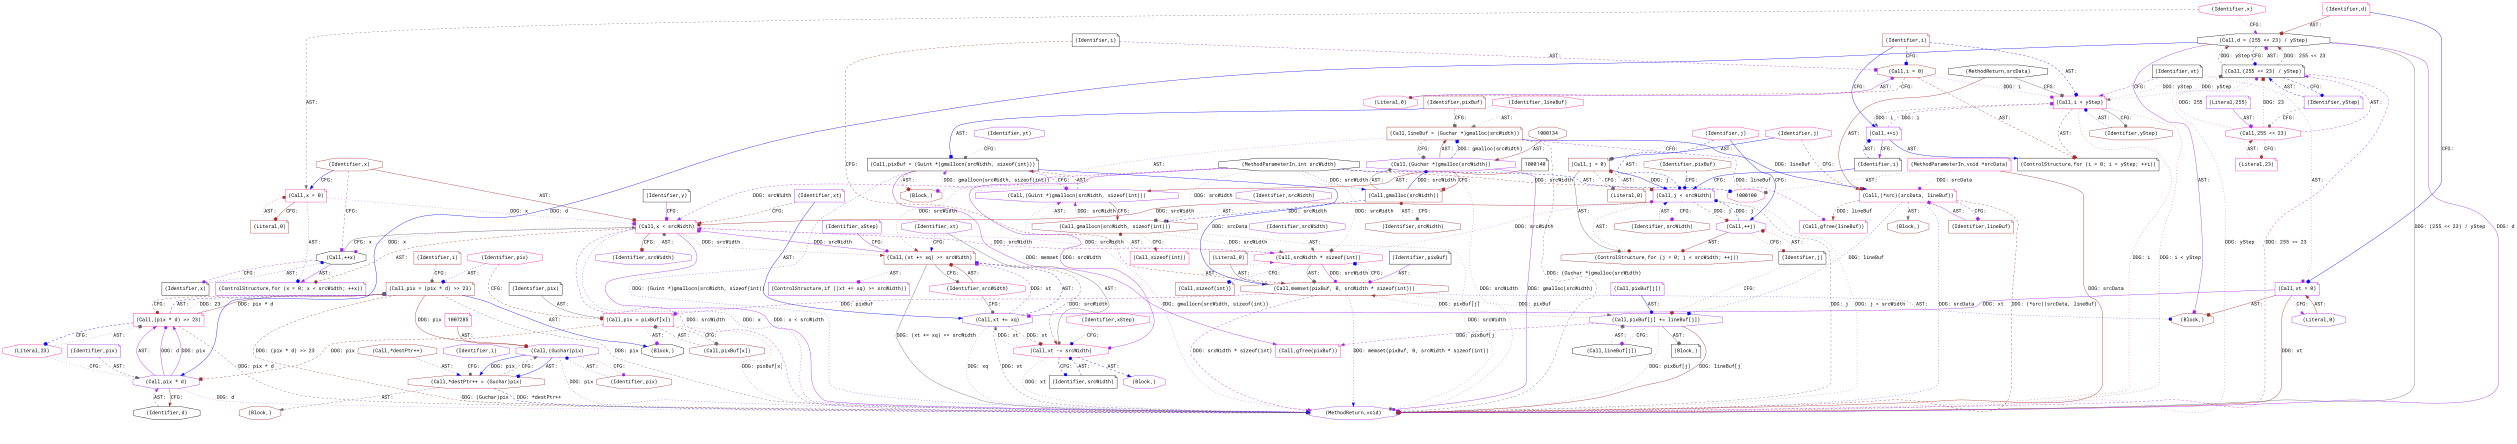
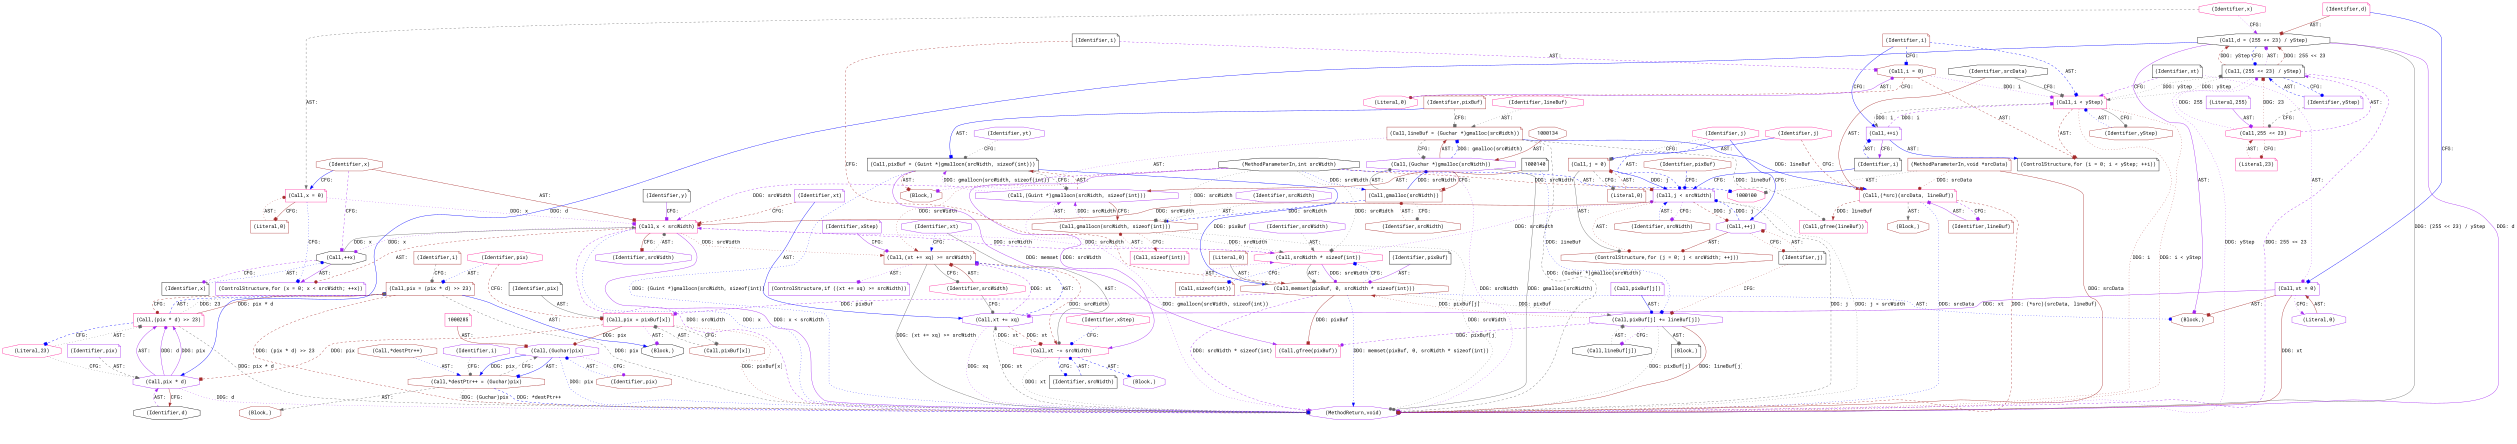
node "(MethodReturn,srcData)": label "(MethodReturn,srcData)" -> "(Identifier,srcData)"
edge "(Call,lineBuf = (Guchar *)gmalloc(srcWidth))" -> "(Call,gfree(lineBuf))": color purple -> gray40
node "(MethodParameterIn,void *srcData)": color deeppink -> brown
edge "(Call,pixBuf = (Guint *)gmallocn(srcWidth, sizeof(int)))" -> "(Call,(Guint *)gmallocn(srcWidth, sizeof(int)))": color purple -> gray40
edge "(MethodParameterIn,void *srcData)" -> "(Call,(*src)(srcData, lineBuf))": color purple -> brown
edge "(MethodParameterIn,int srcWidth)" -> "(Call,xt -= srcWidth)": arrowhead dot -> normal
edge "(Call,pixBuf = (Guint *)gmallocn(srcWidth, sizeof(int)))" -> "(Call,memset(pixBuf, 0, srcWidth * sizeof(int)))": label "DDG: srcData" -> "DDG: pixBuf"
edge "(Call,x = 0)" -> "(ControlStructure,for (x = 0; x < srcWidth; ++x))": label "AST: " -> "CFG: "
edge "(Call,++x)" -> "(Call,x < srcWidth)": label "CFG: x" -> "DDG: x"
edge "(Call,(xt += xq) >= srcWidth)" -> "(Call,x < srcWidth)": removed, label "DDG: srcWidth"
edge "(Call,(*src)(srcData, lineBuf))" -> "(Call,pixBuf[j] += lineBuf[j])": now "1000140" -> "(Call,pixBuf[j] += lineBuf[j])"
edge "(Call,memset(pixBuf, 0, srcWidth * sizeof(int)))" -> "(Call,gfree(pixBuf))": added, label "DDG: pixBuf"
node "1007285": label "1007285" -> "1000285"
edge "(Call,pixBuf = (Guint *)gmallocn(srcWidth, sizeof(int)))" -> "(MethodReturn,void)": arrowhead normal -> dot
edge "(Call,pixBuf[j] += lineBuf[j])" -> "(Call,gfree(pixBuf))": arrowhead normal -> dot
edge "(Call,pix = (pix * d) >> 23)" -> "(Call,(Guchar)pix)": now "(Call,pix = pixBuf[x])" -> "(Call,(Guchar)pix)"
edge "(Call,(Guchar *)gmalloc(srcWidth))" -> "(MethodReturn,void)": color purple -> gray40
